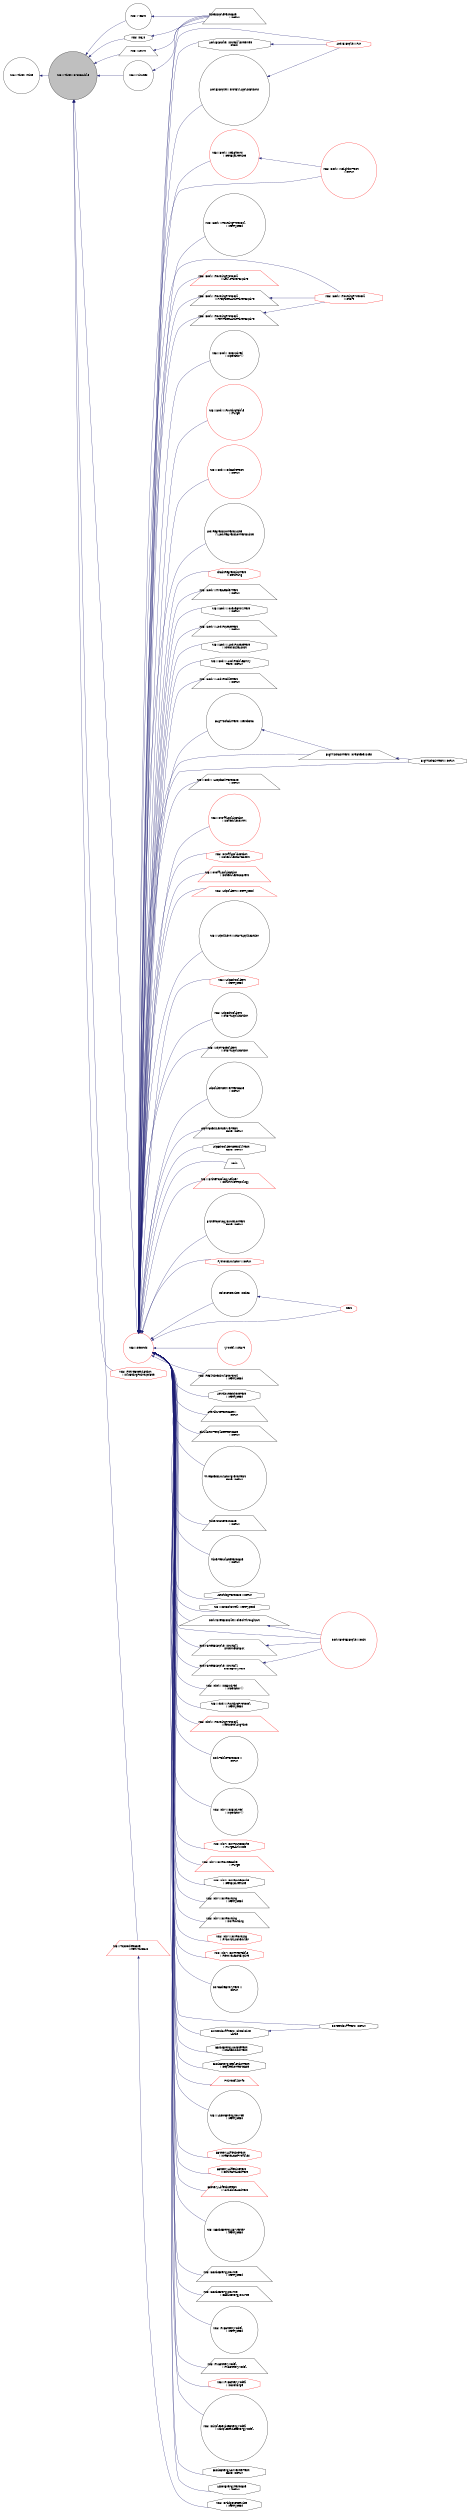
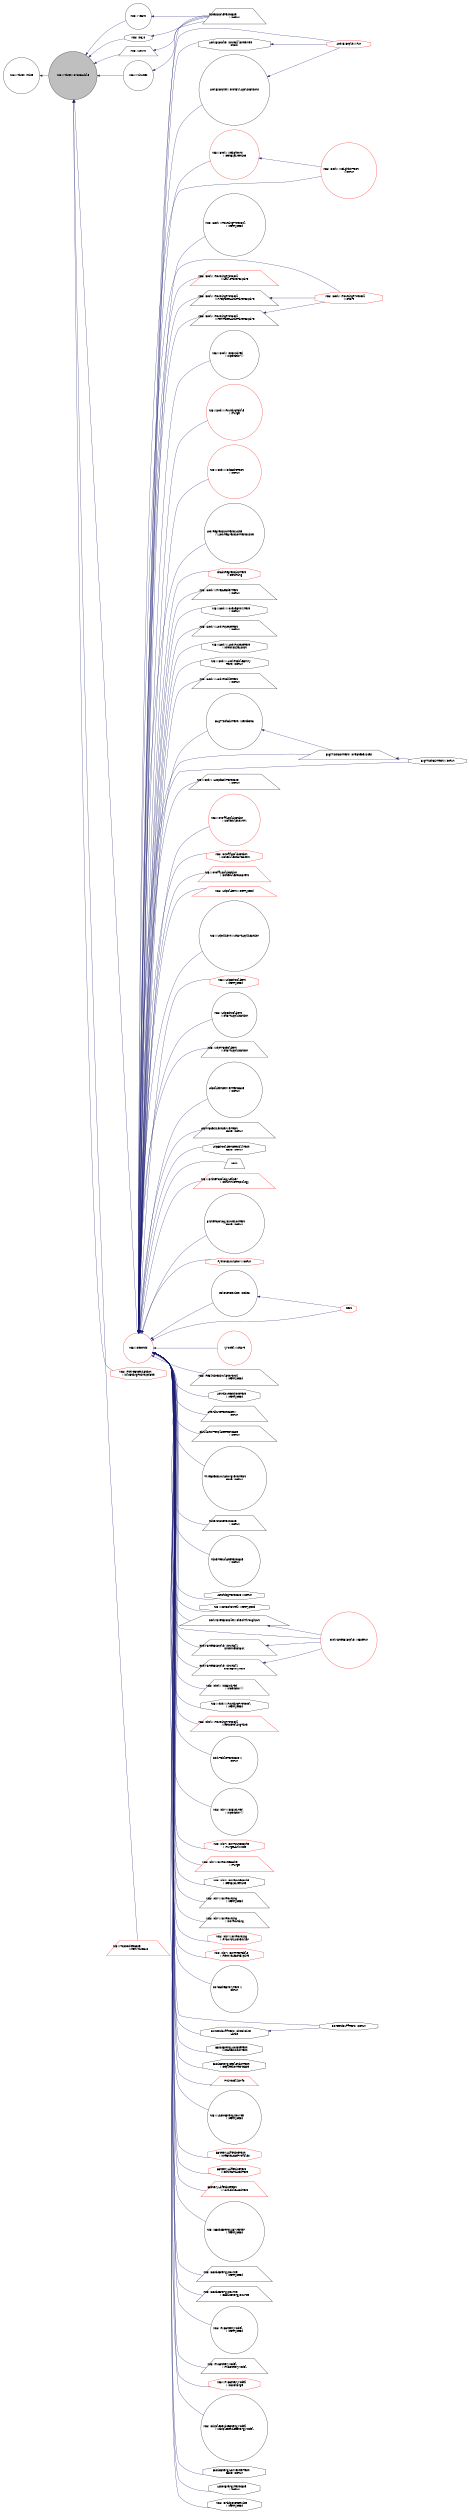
node "DsdvManetExample::Doit": label "DsdvManetExample::Doit" -> "DsdvManetExample::CaseRun"
edge "ns3::BridgeNetDevice ::GetTypeId" -> "ns3::TcpSocketBase ::ReTxTimeout": now "ns3::BridgeNetDevice ::GetTypeId" -> "ns3::Seconds"
